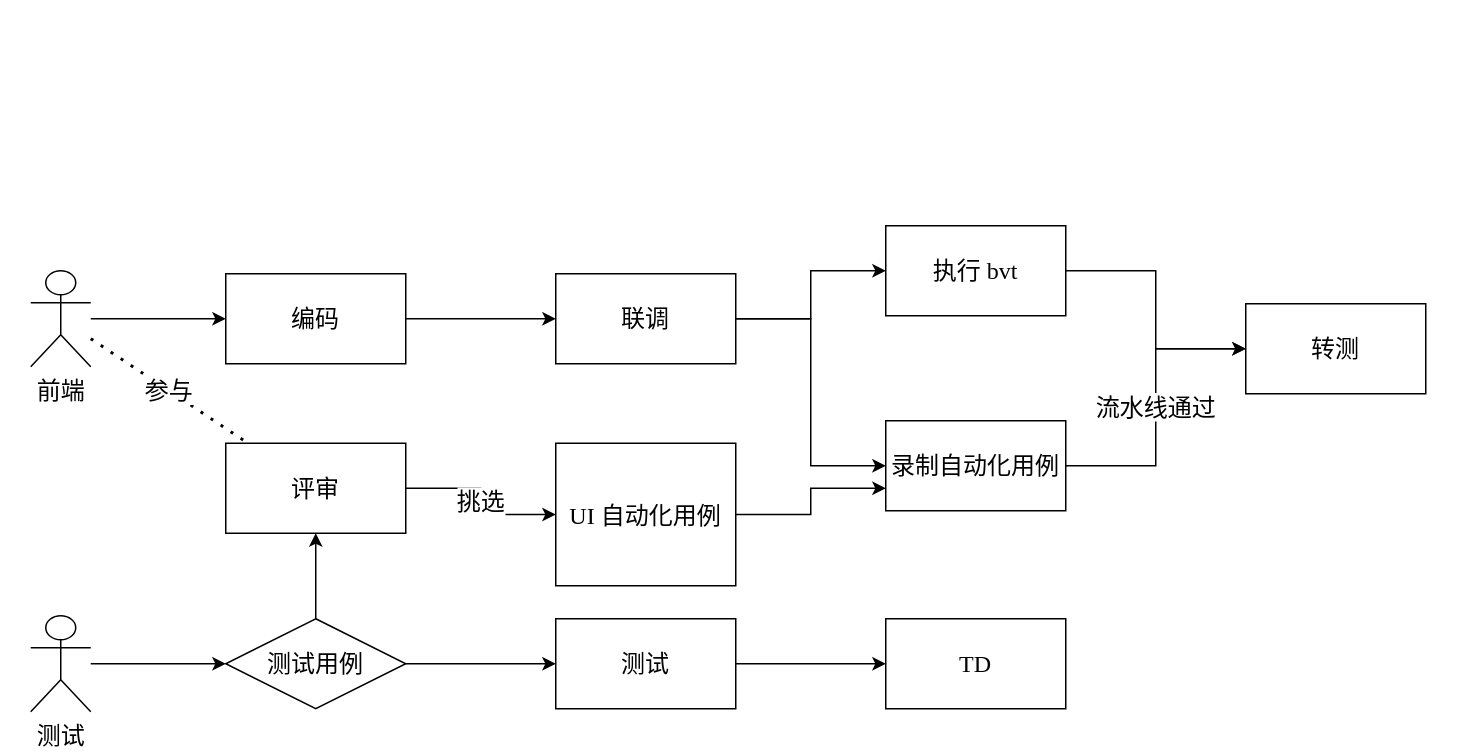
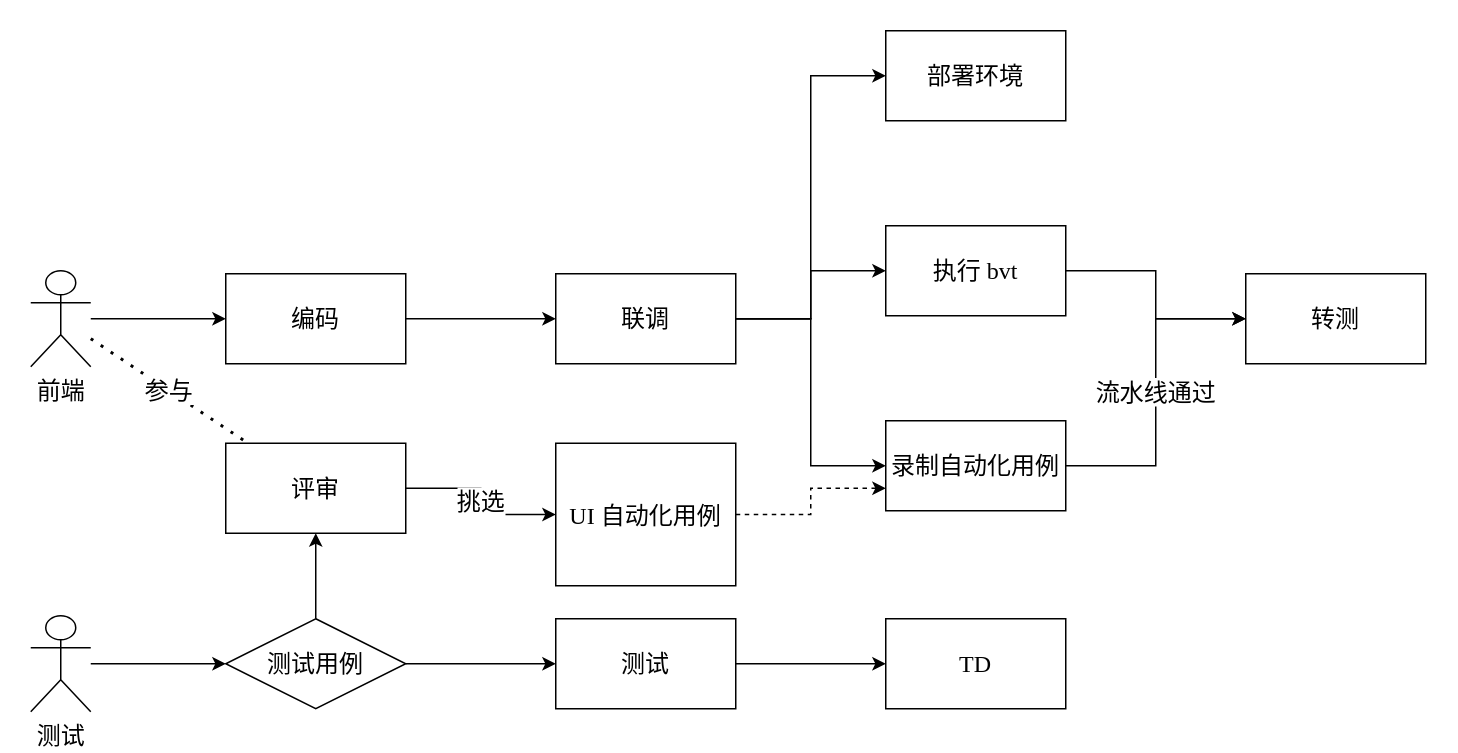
node "部署环境": added
edge "联调" -> "部署环境": added
node "转测": moved (1336, 349) -> (1336, 319)
edge "UI 自动化用例" -> "录制自动化用例": style solid -> dashed
